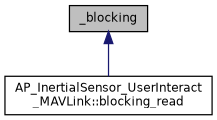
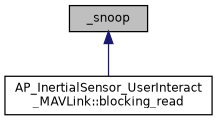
node "_blocking": label "_blocking" -> "_snoop"
